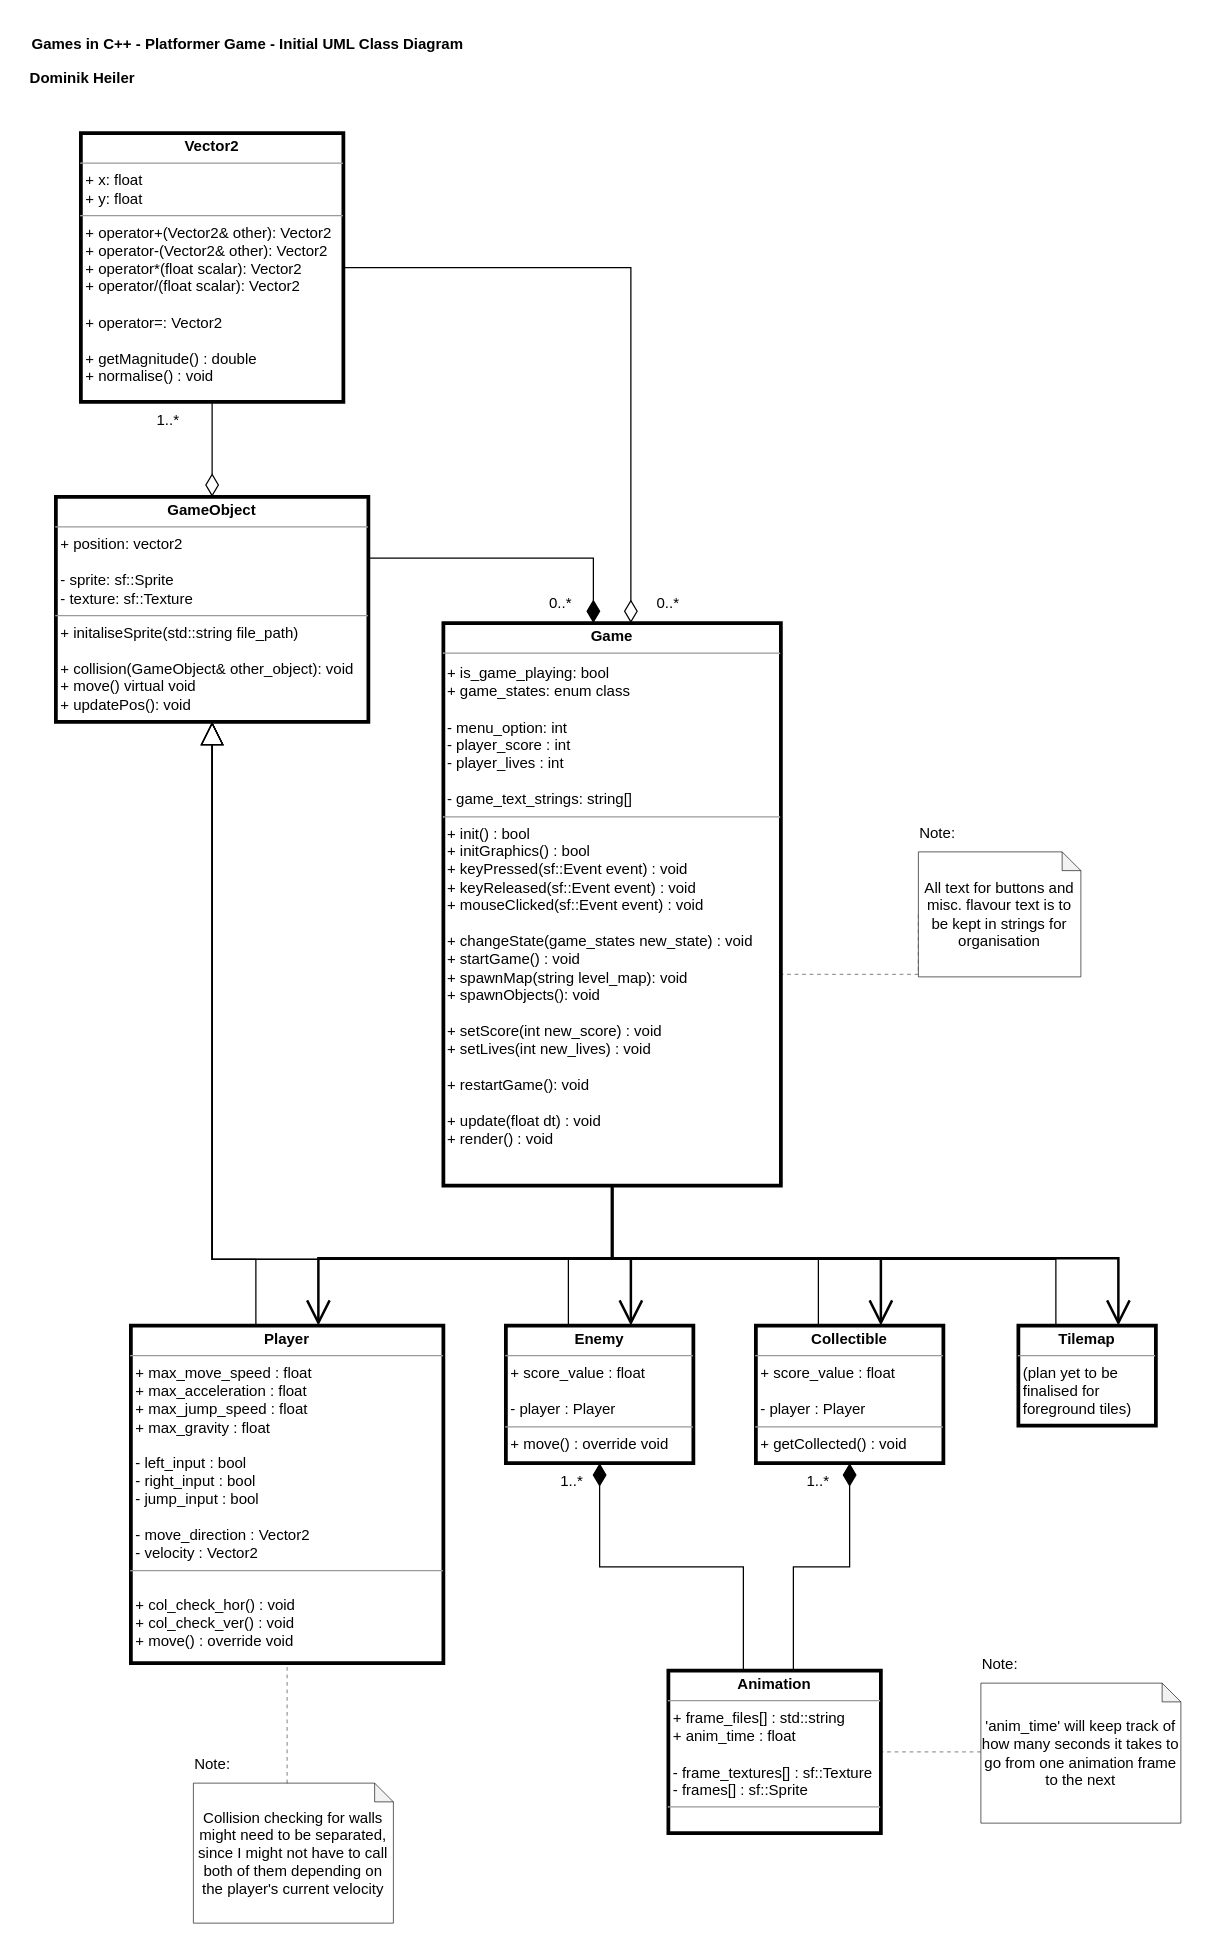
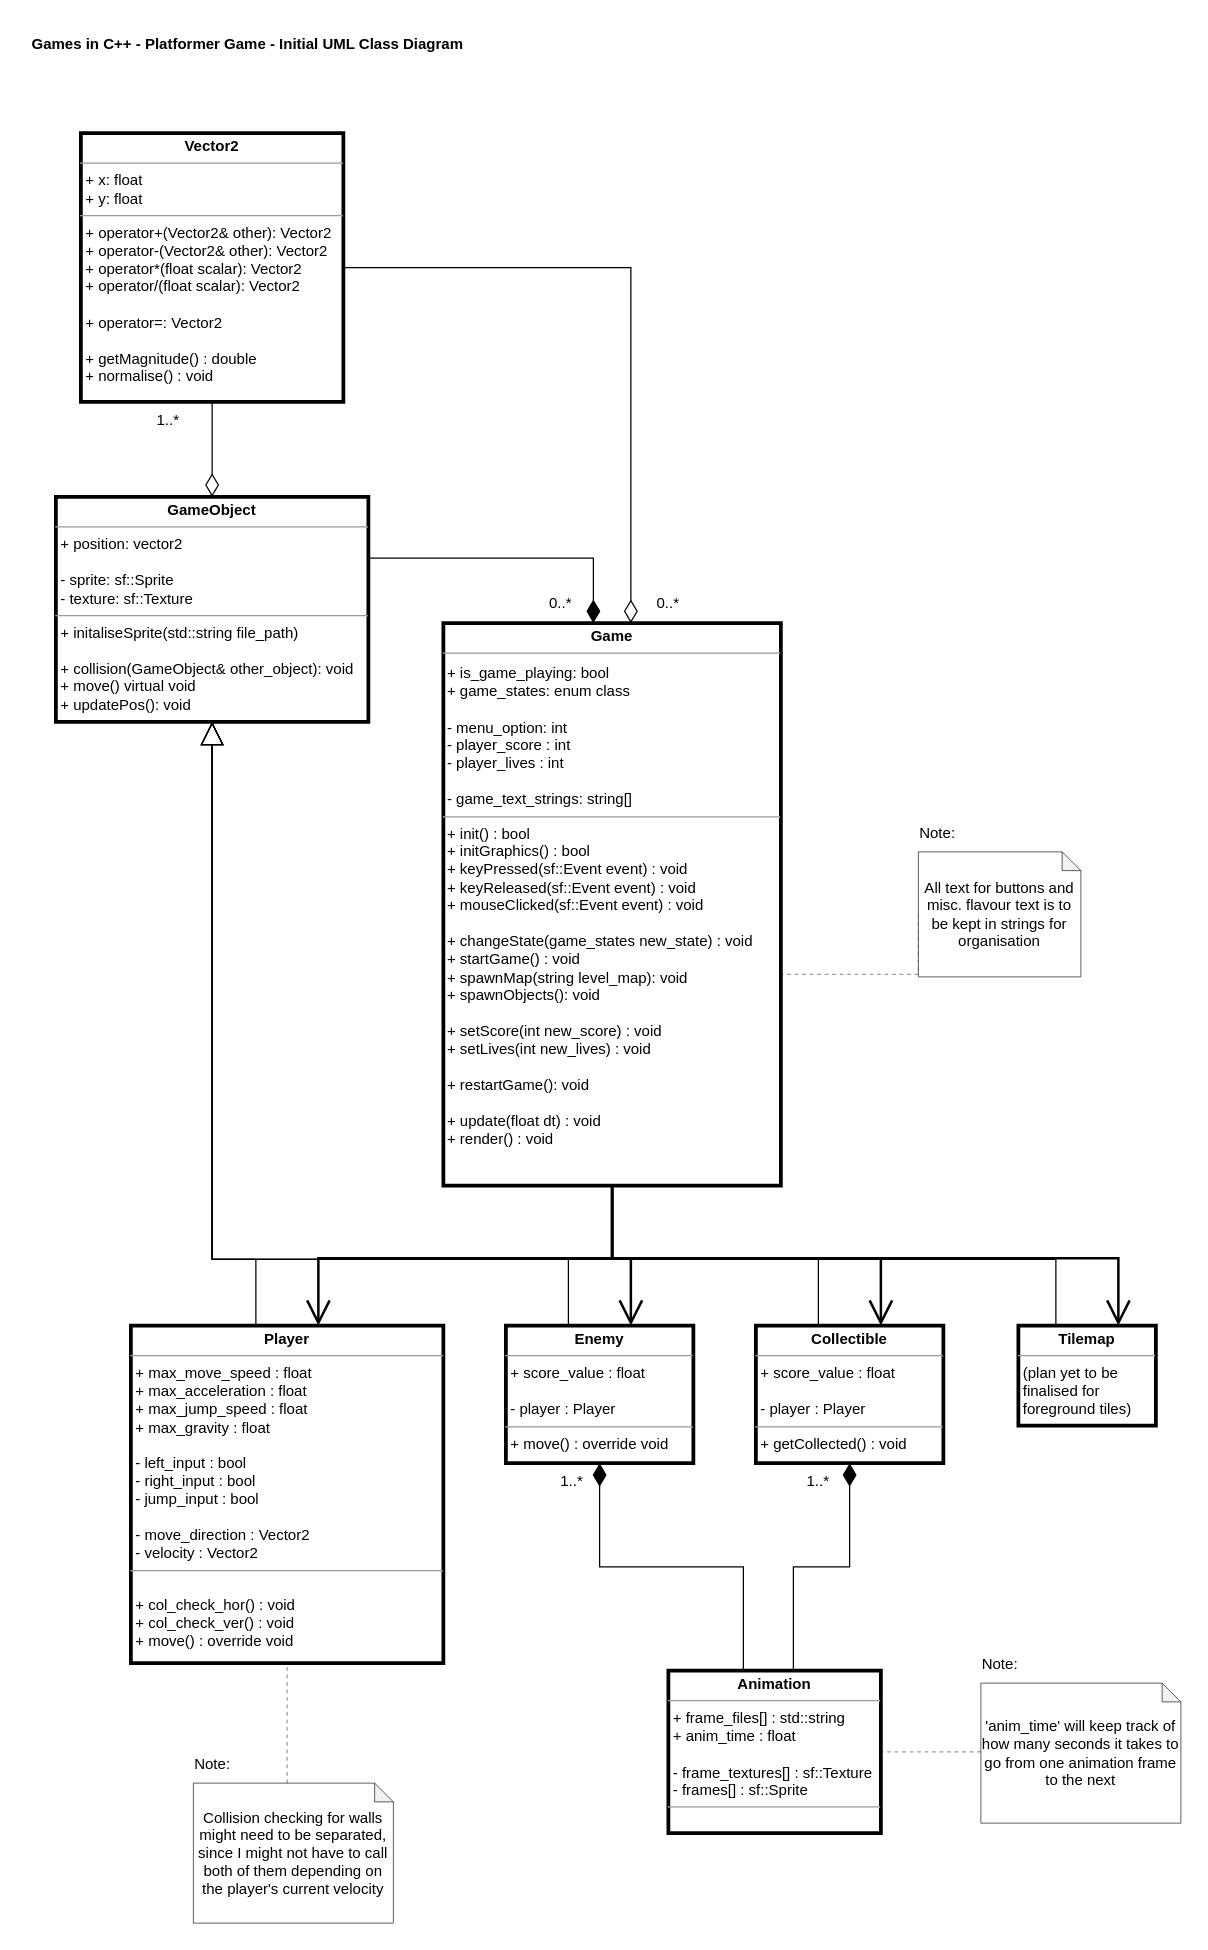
node "Dominik Heiler": removed
